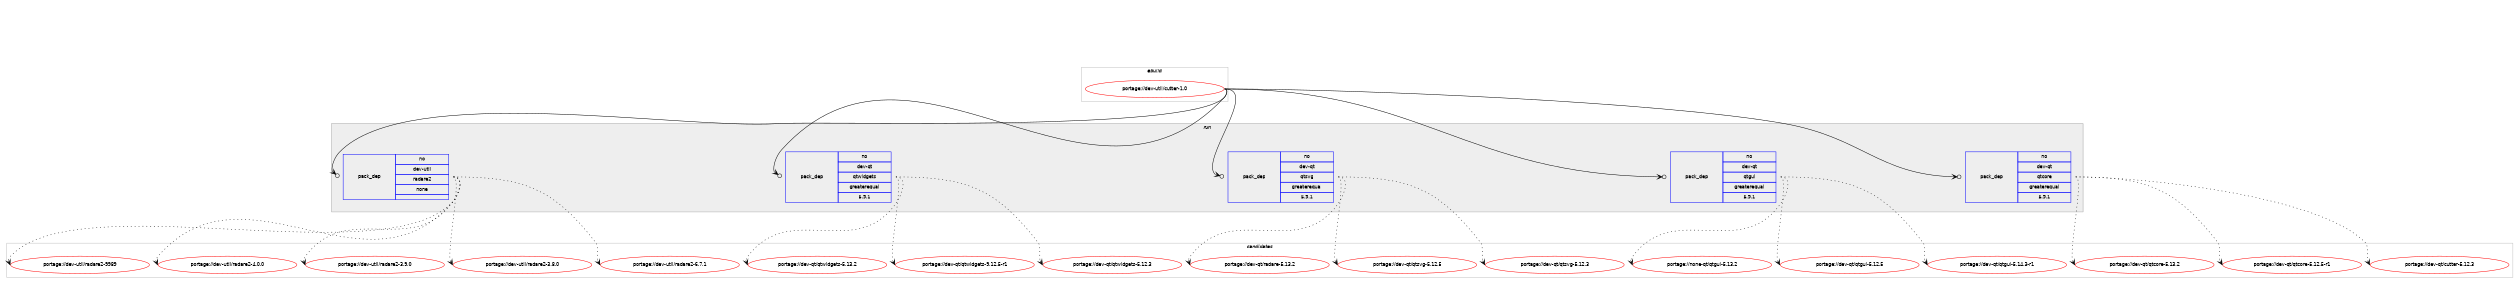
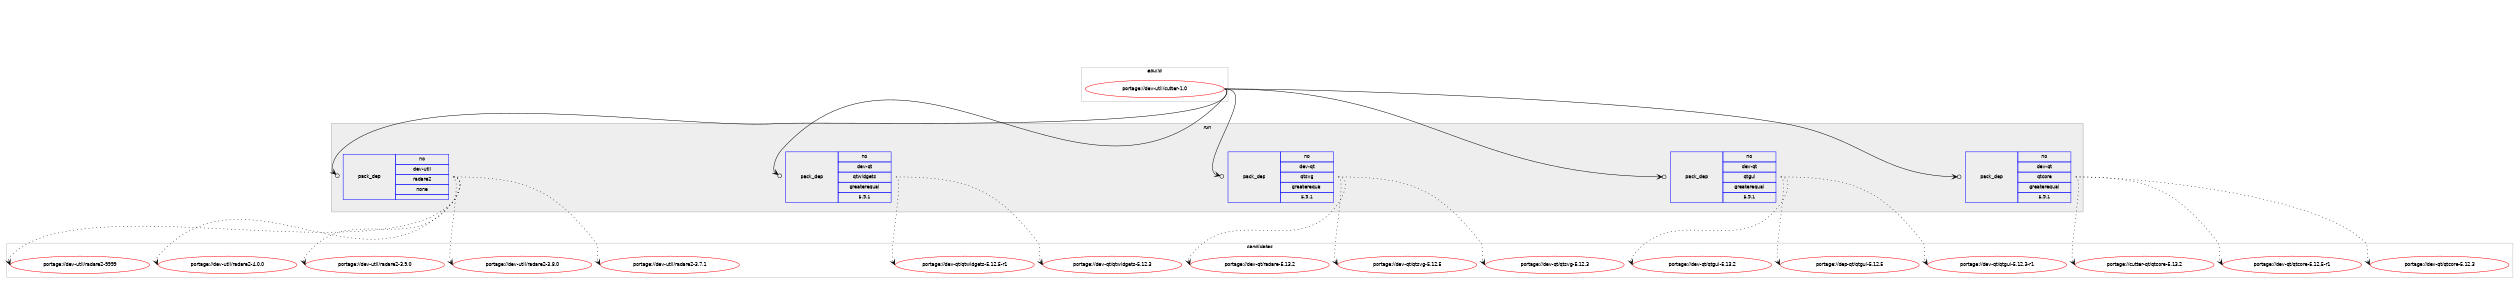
node "portage://dev-util/radare2-9989": label "portage://dev-util/radare2-9989" -> "portage://dev-util/radare2-9999"
node "portage://dev-util/radare2-6.7.1": label "portage://dev-util/radare2-6.7.1" -> "portage://dev-util/radare2-3.7.1"
node "portage://dev-qt/qtwidgets-5.13.2": removed
node "portage://dev-qt/qtwidgets-9.12.5-r1": label "portage://dev-qt/qtwidgets-9.12.5-r1" -> "portage://dev-qt/qtwidgets-5.12.5-r1"
node "portage://none-qt/qtgui-5.13.2": label "portage://none-qt/qtgui-5.13.2" -> "portage://dev-qt/qtgui-5.13.2"
node "portage://dev-qt/qtgui-5.12.5": label "portage://dev-qt/qtgui-5.12.5" -> "portage://dep-qt/qtgui-5.12.5"
node "portage://dev-qt/qtgui-5.14.3-r1": label "portage://dev-qt/qtgui-5.14.3-r1" -> "portage://dev-qt/qtgui-5.12.3-r1"
node "portage://dev-qt/qtcore-5.13.2": label "portage://dev-qt/qtcore-5.13.2" -> "portage://cutter-qt/qtcore-5.13.2"
node "portage://dev-qt/cutter-5.12.3": label "portage://dev-qt/cutter-5.12.3" -> "portage://dev-qt/qtcore-5.12.3"
